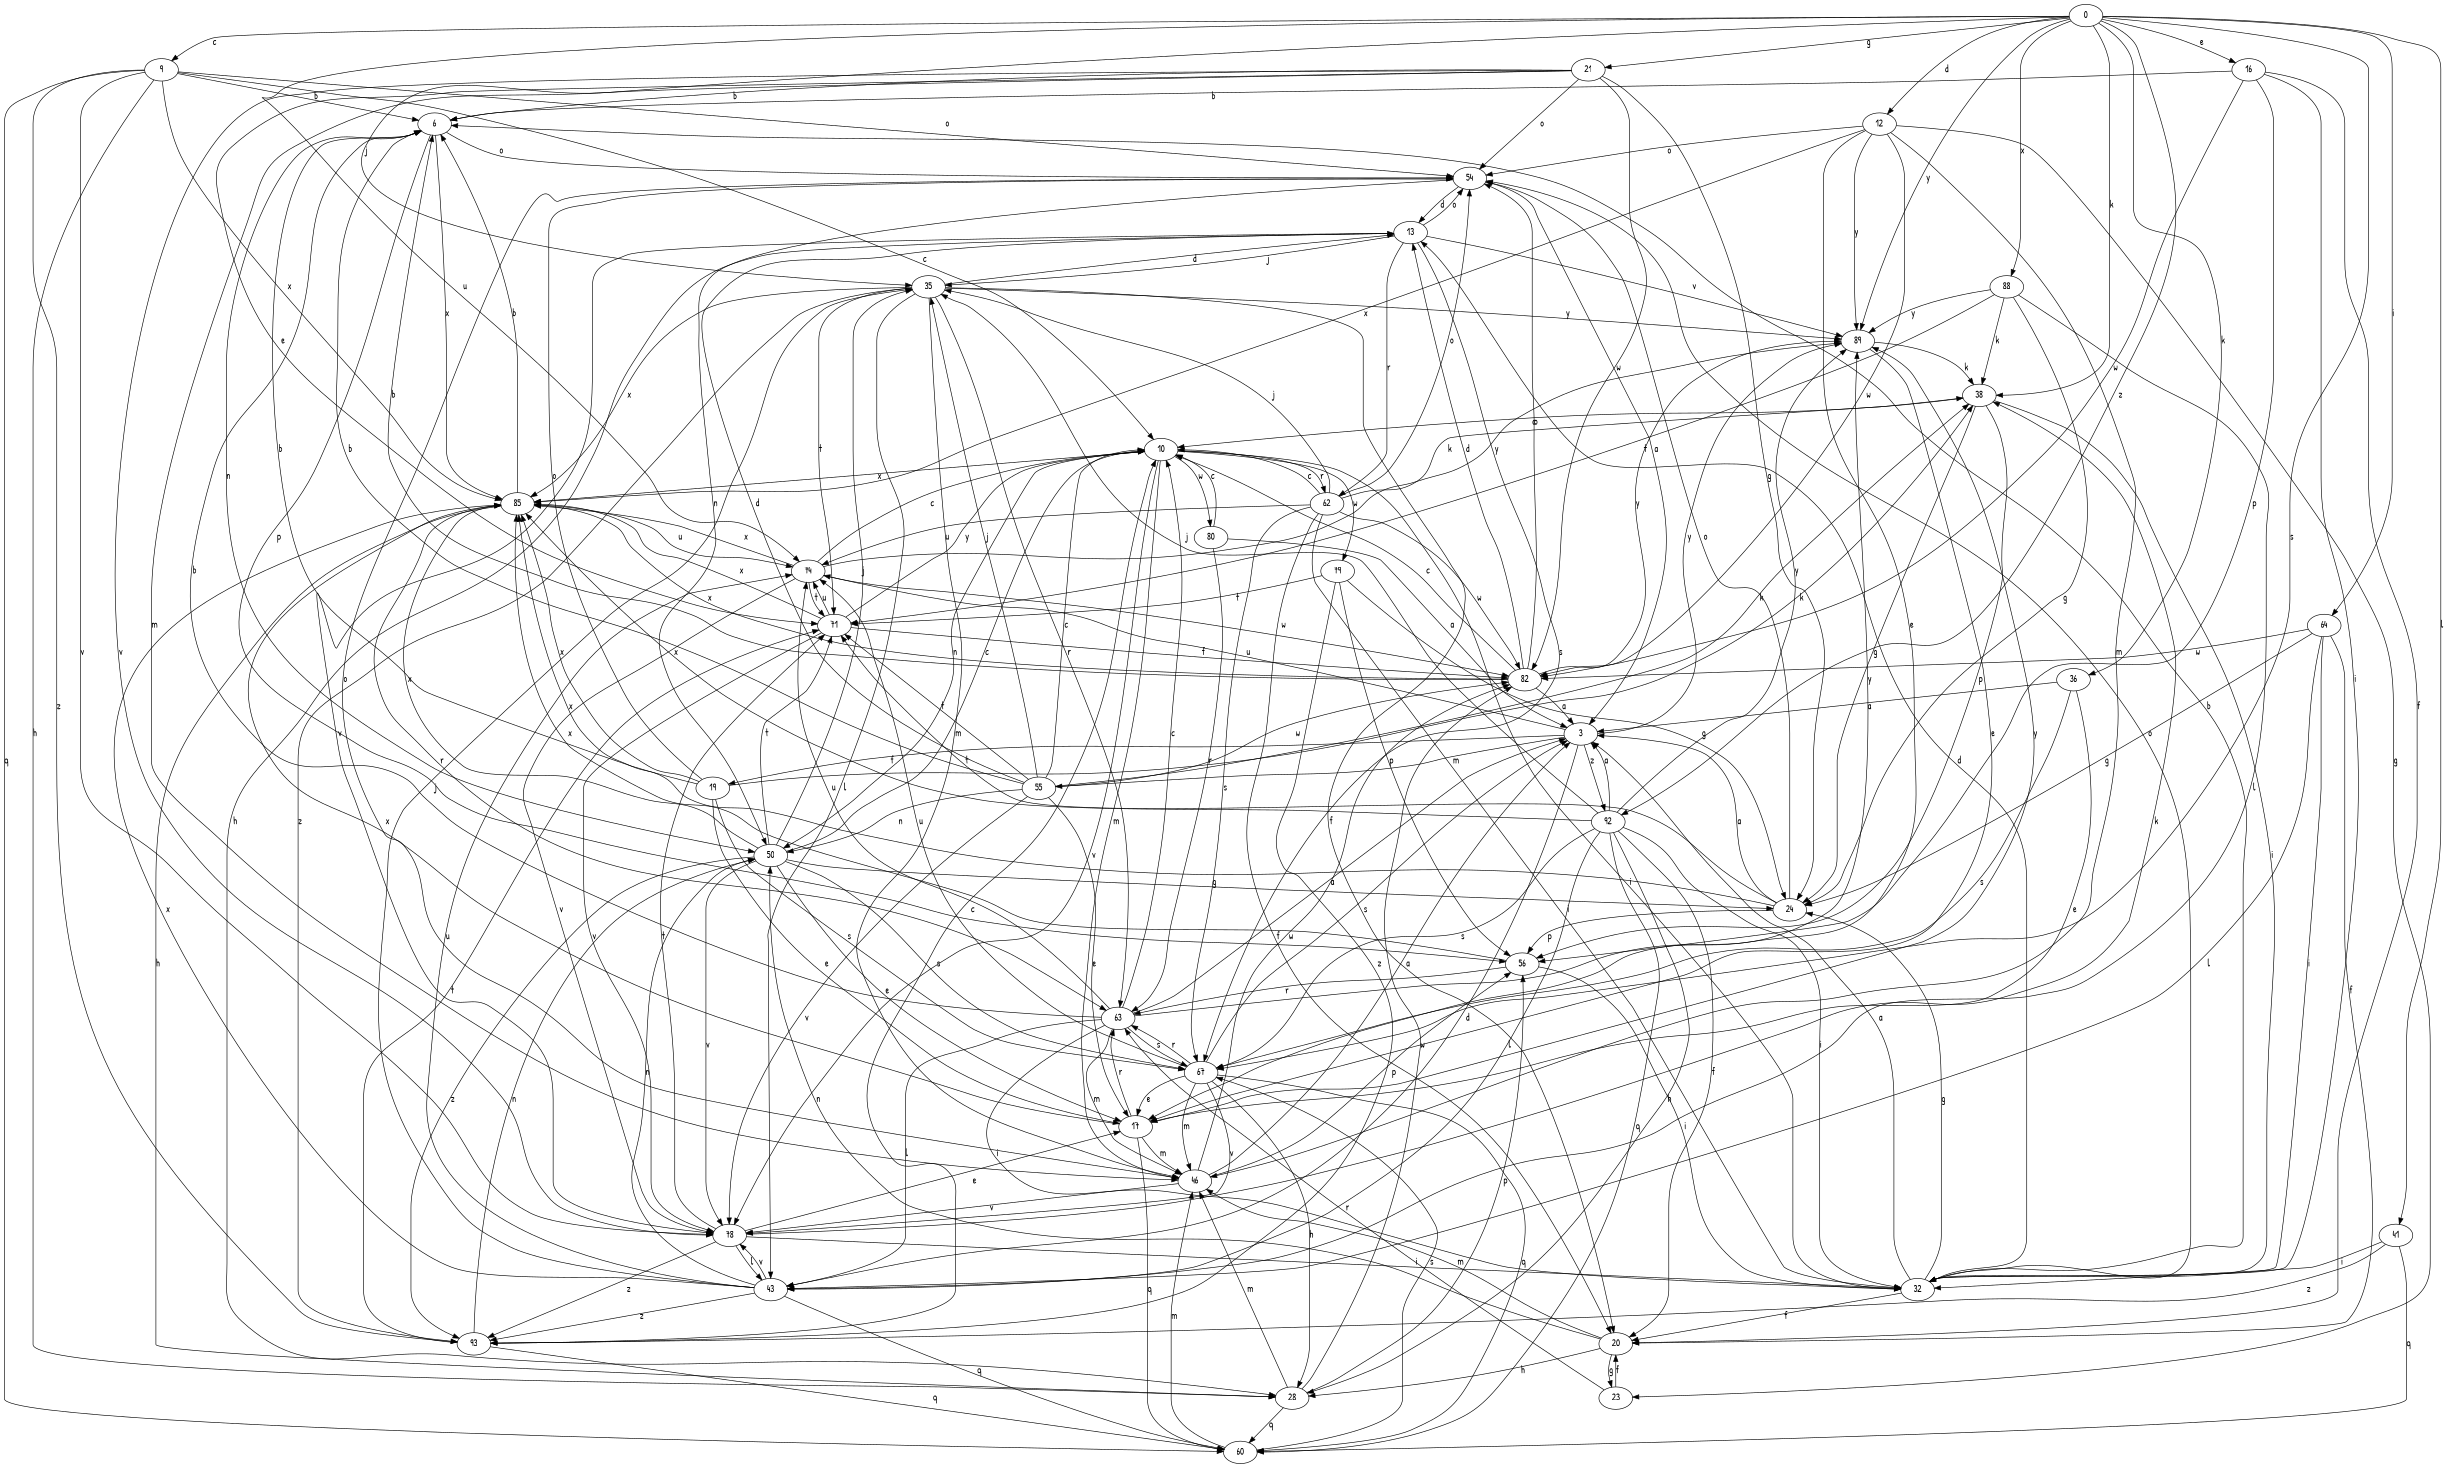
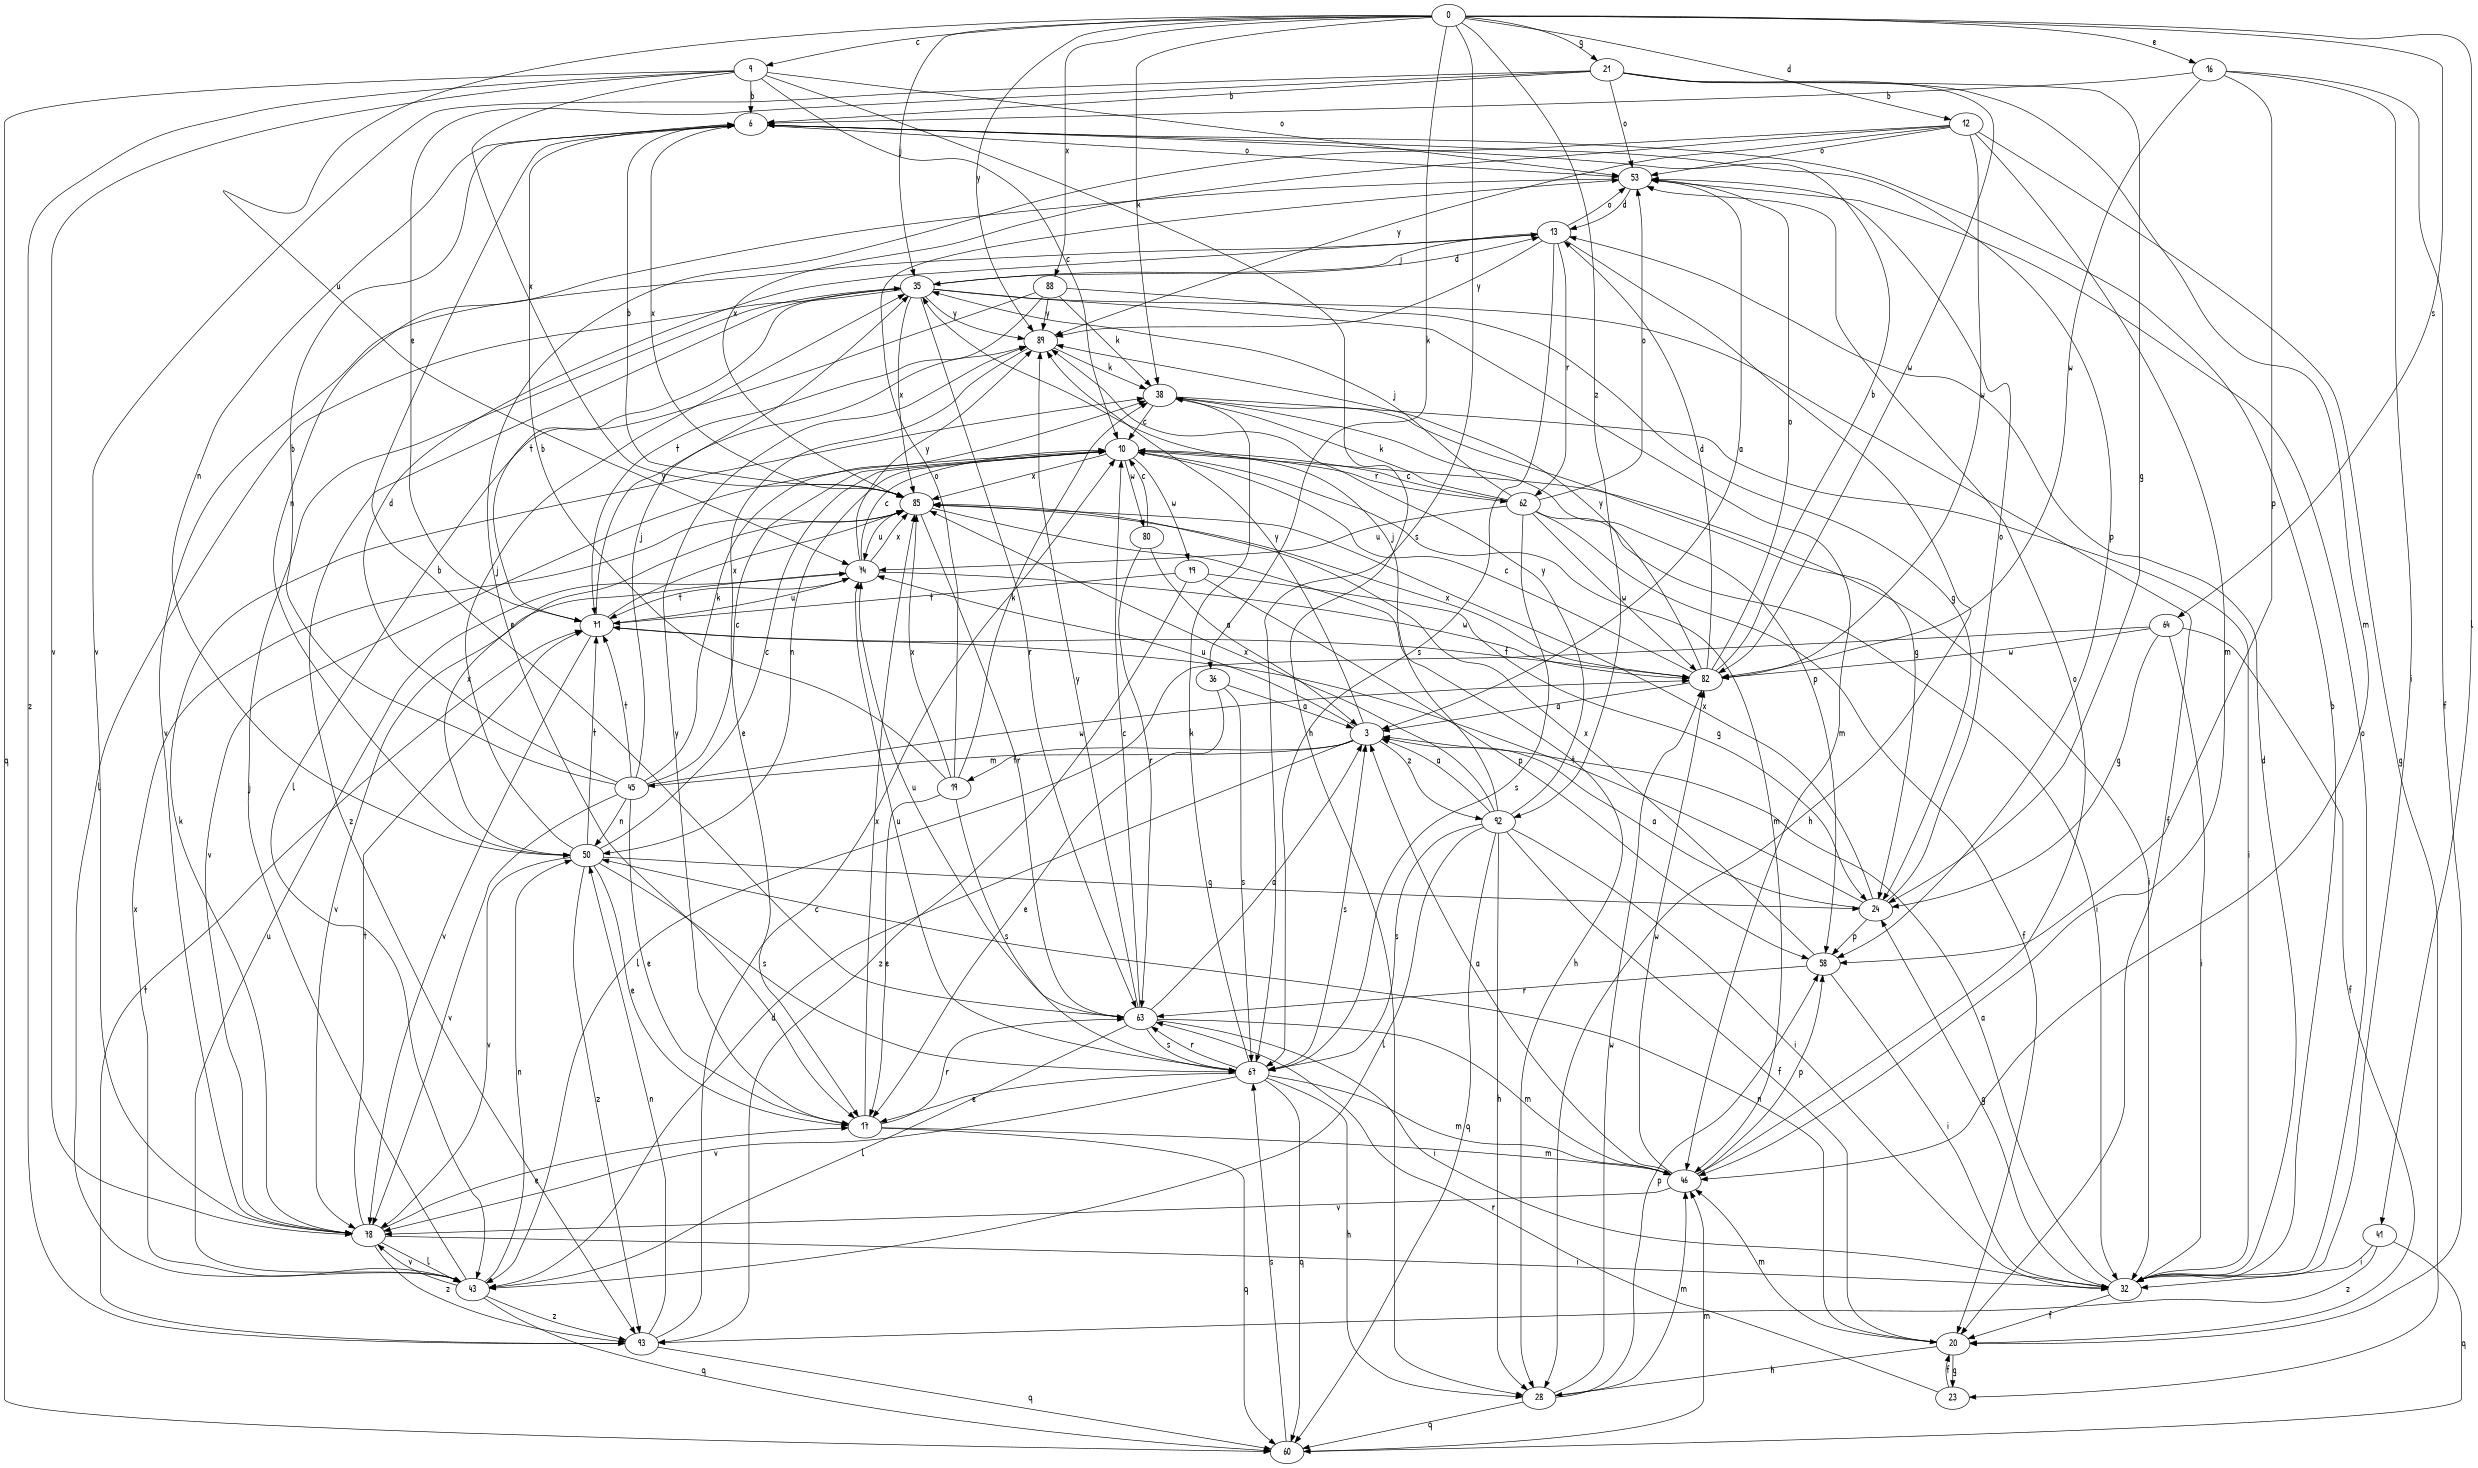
node "54": label "54" -> "53"
edge "13" -> "89": label "v" -> "y"
edge "0" -> "64": label "i" -> "s"
edge "71" -> "10": now "71" -> "89"
edge "67" -> "38": added, label "k"
node "55": label "55" -> "45"
node "56": label "56" -> "58"
